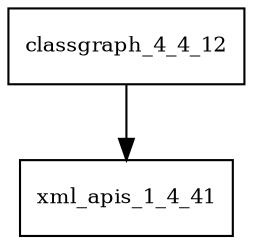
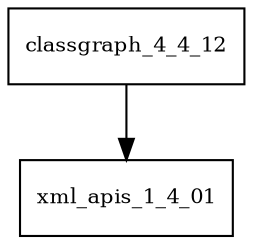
node "xml_apis_1_4_41": label "xml_apis_1_4_41" -> "xml_apis_1_4_01"
